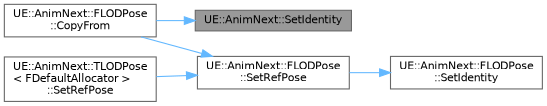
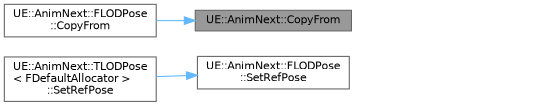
node "UE::AnimNext::SetIdentity": label "UE::AnimNext::SetIdentity" -> "UE::AnimNext::CopyFrom"
edge "UE::AnimNext::FLODPose ::CopyFrom" -> "UE::AnimNext::FLODPose ::SetRefPose": removed
node "UE::AnimNext::FLODPose ::SetIdentity": removed
